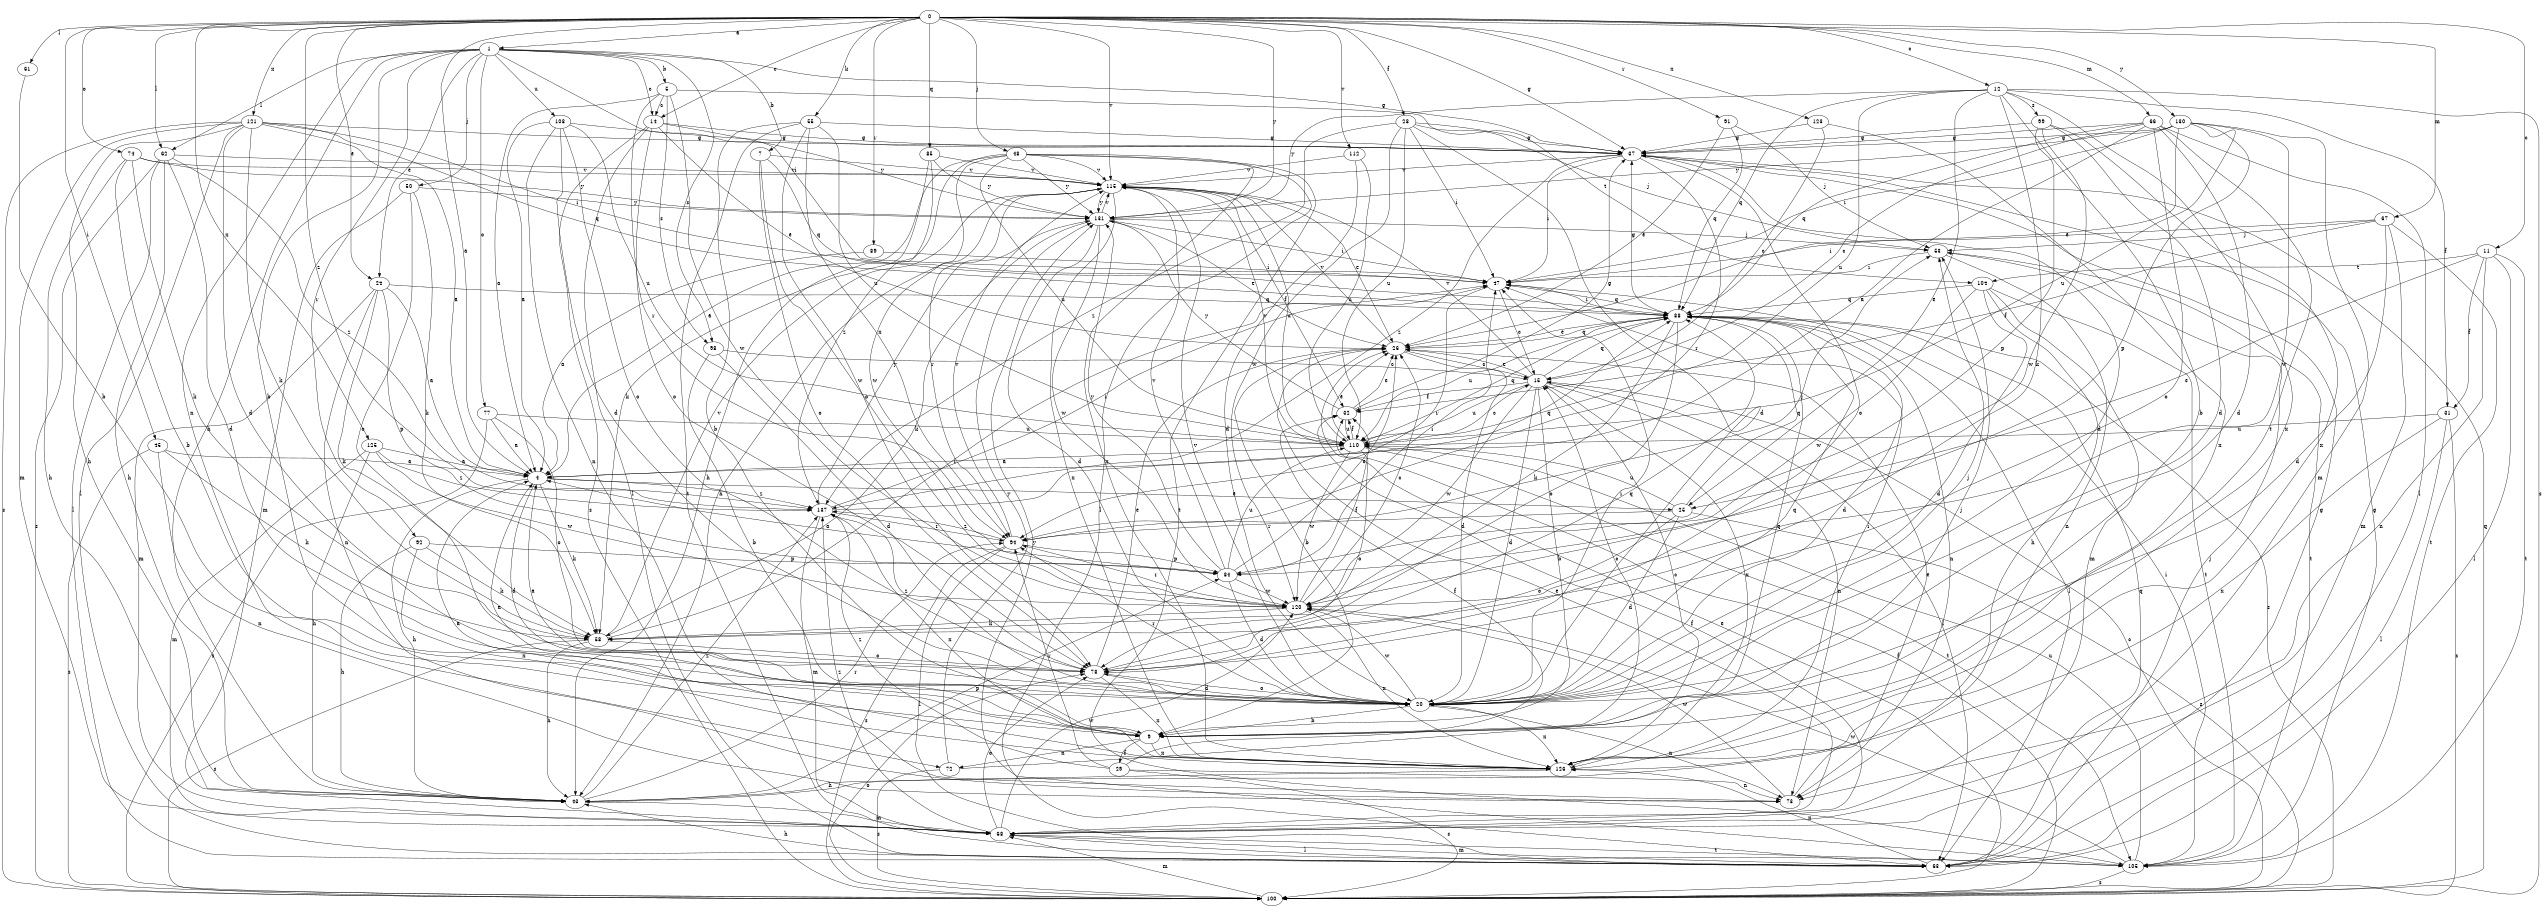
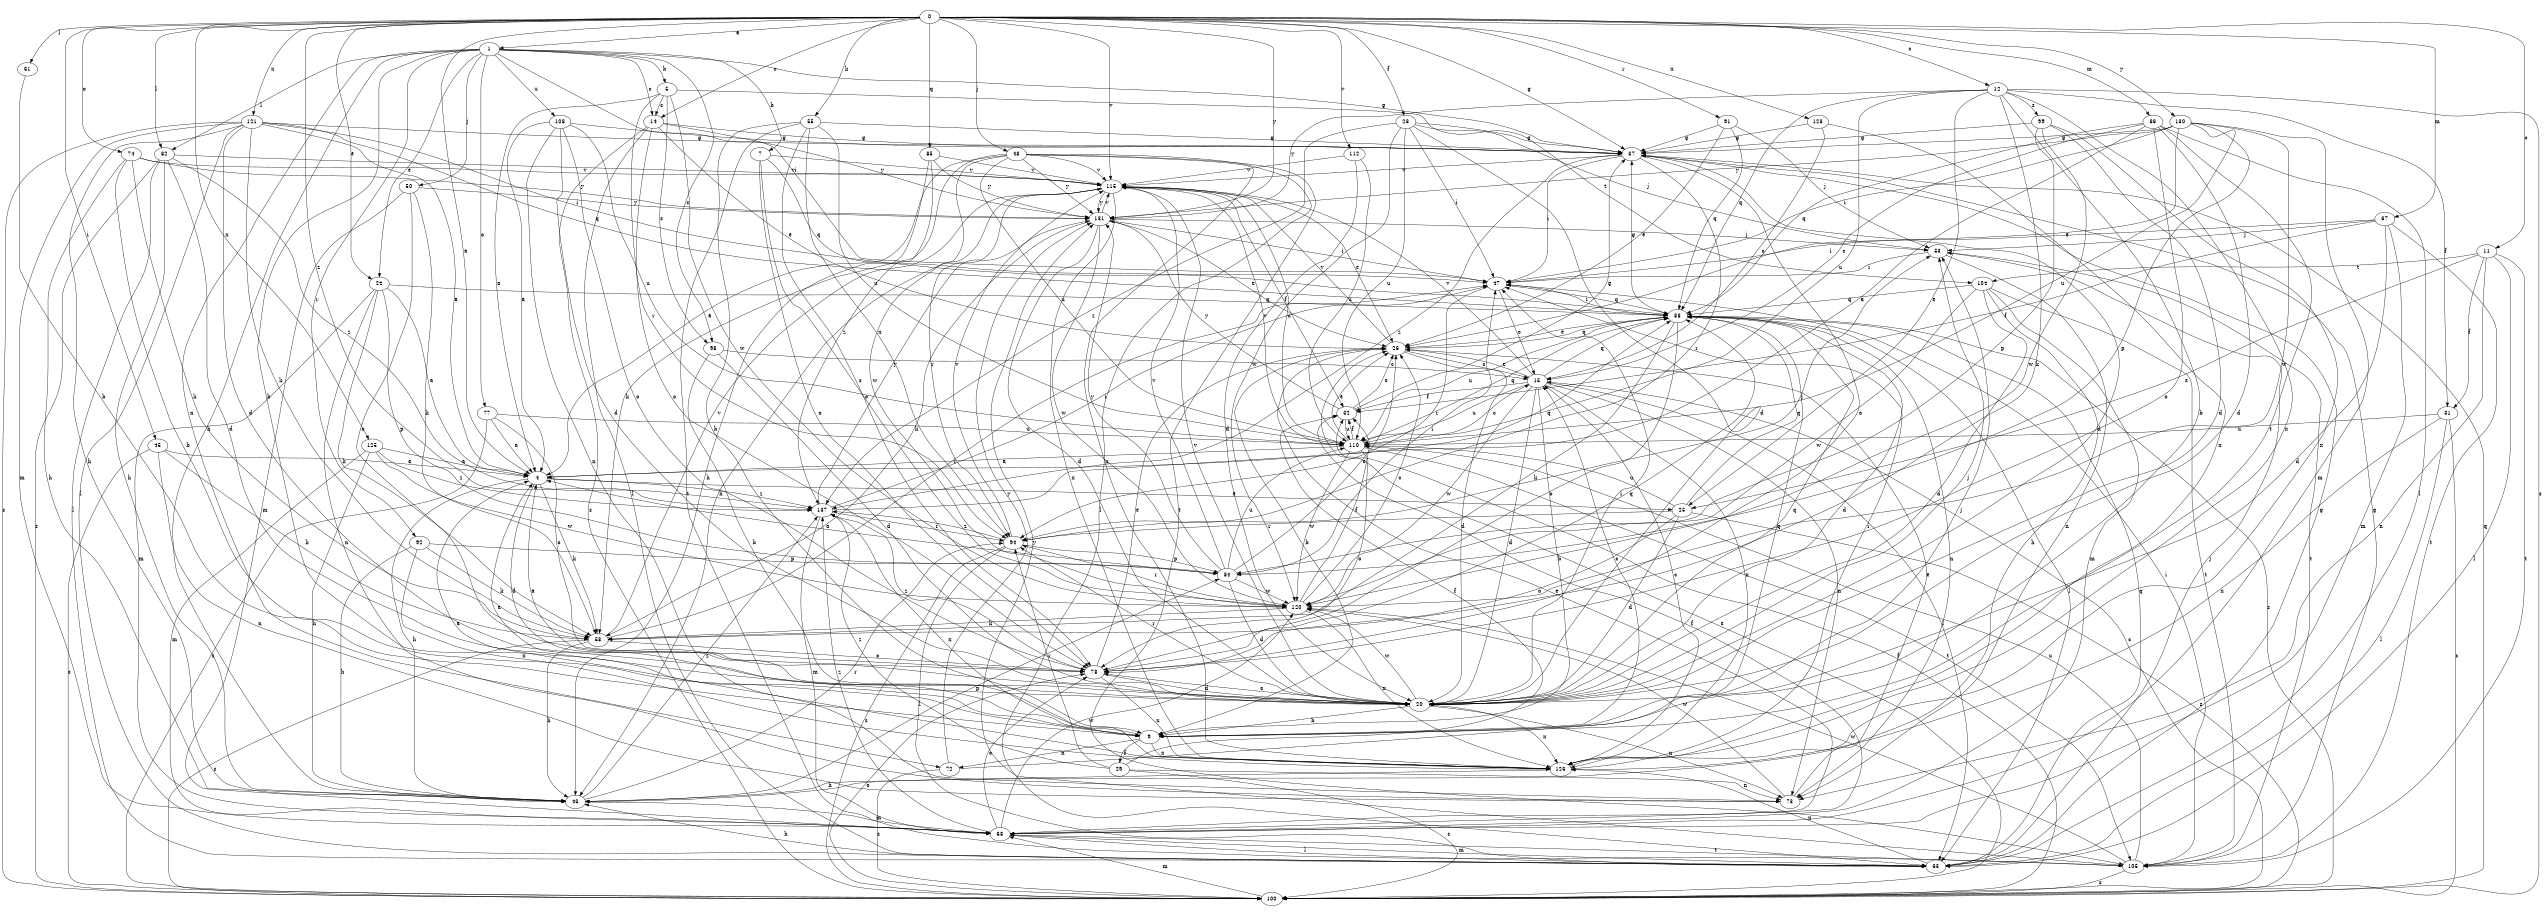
edge "66" -> "37": now "91" -> "37"
node "89": removed
edge "7" -> "120": label "w" -> "s"
